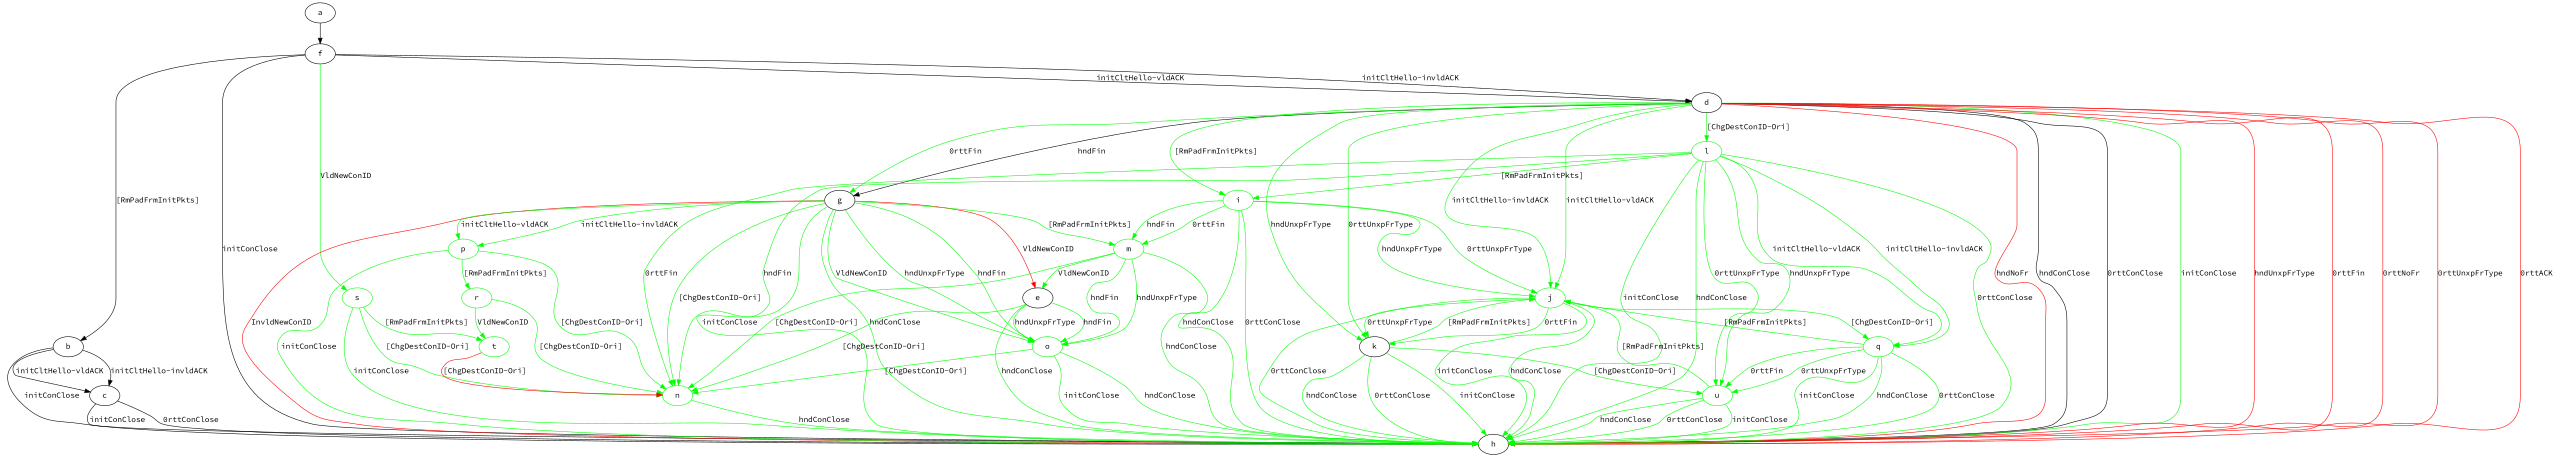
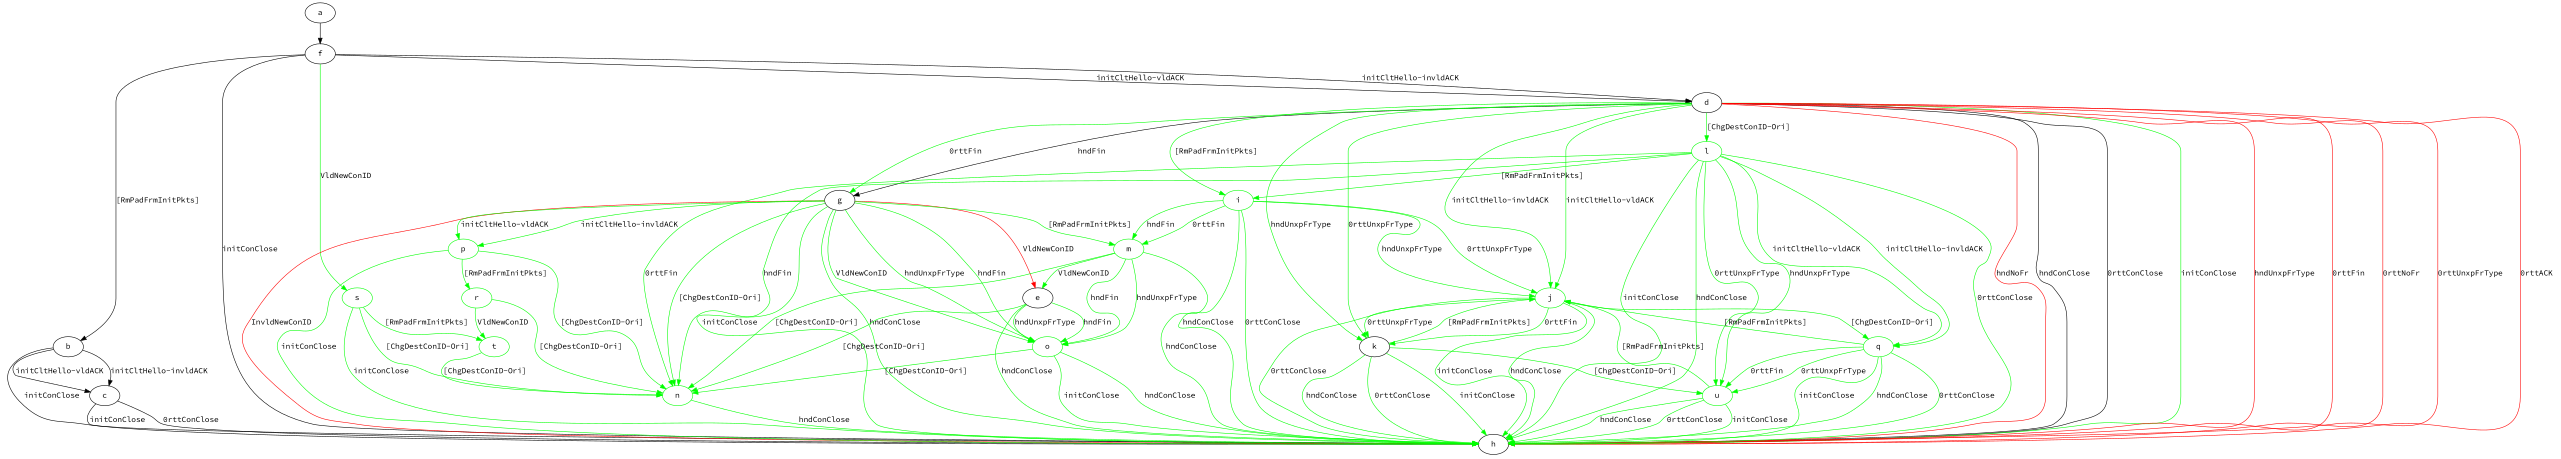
edge "t" -> "n": color red -> green
